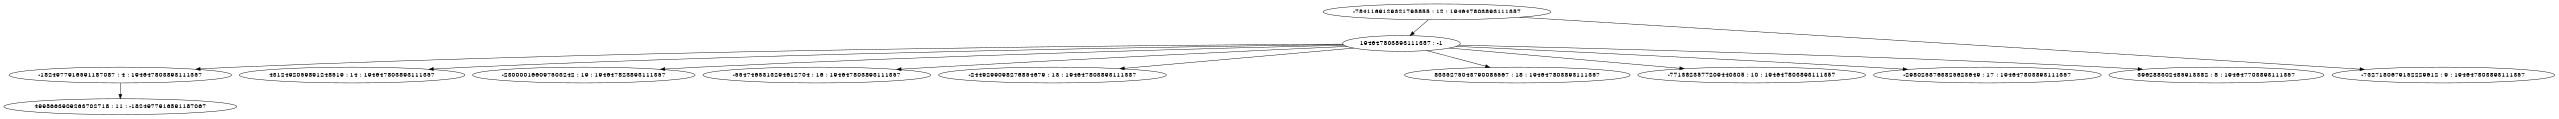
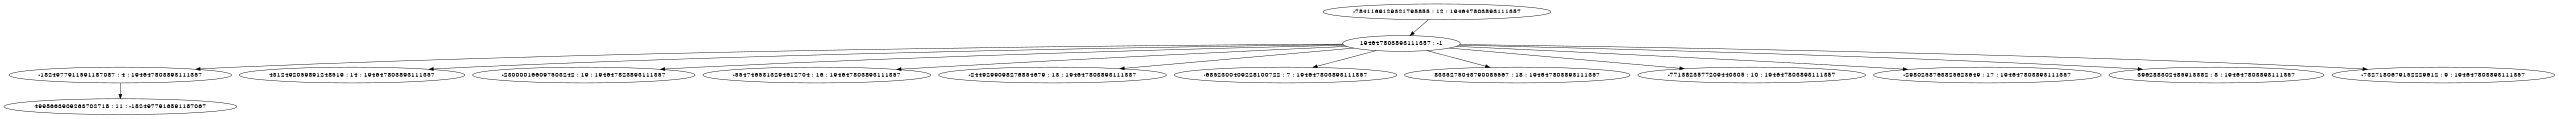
edge "-7841169129321795855 : 12 : 194647803893111357" -> "-7327180679152229612 : 9 : 194647803893111357": now "194647803893111357 : -1" -> "-7327180679152229612 : 9 : 194647803893111357"
node "-1824977916591187087 : 4 : 194647803893111357": label "-1824977916591187087 : 4 : 194647803893111357" -> "-1824977911591187087 : 4 : 194647803893111357"
node "-6852300409228100722 : 7 : 194647803893111357": added
node "396288302485913382 : 8 : 194647703893111357": label "396288302485913382 : 8 : 194647703893111357" -> "396288302485913382 : 8 : 194647803893111357"
